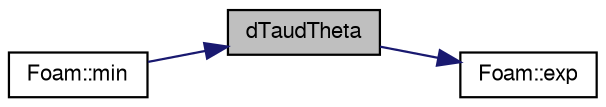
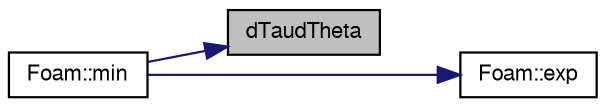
edge "dTaudTheta" -> "Foam::exp": now "Foam::min" -> "Foam::exp"
